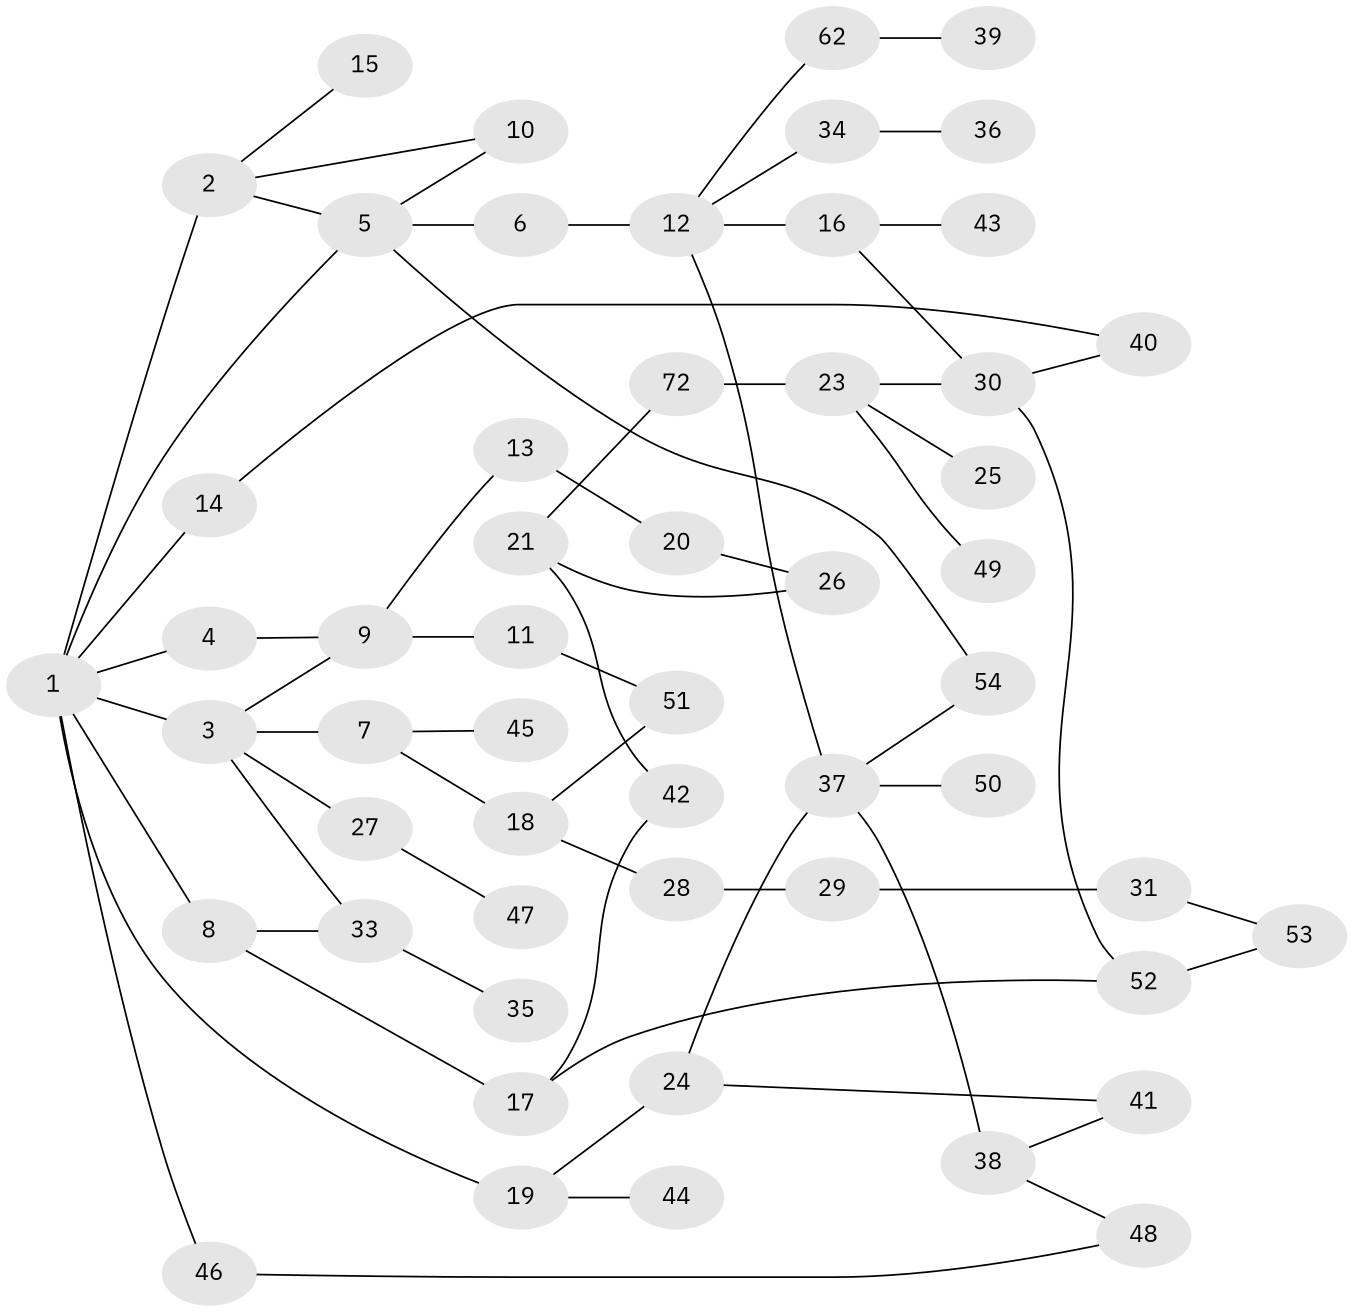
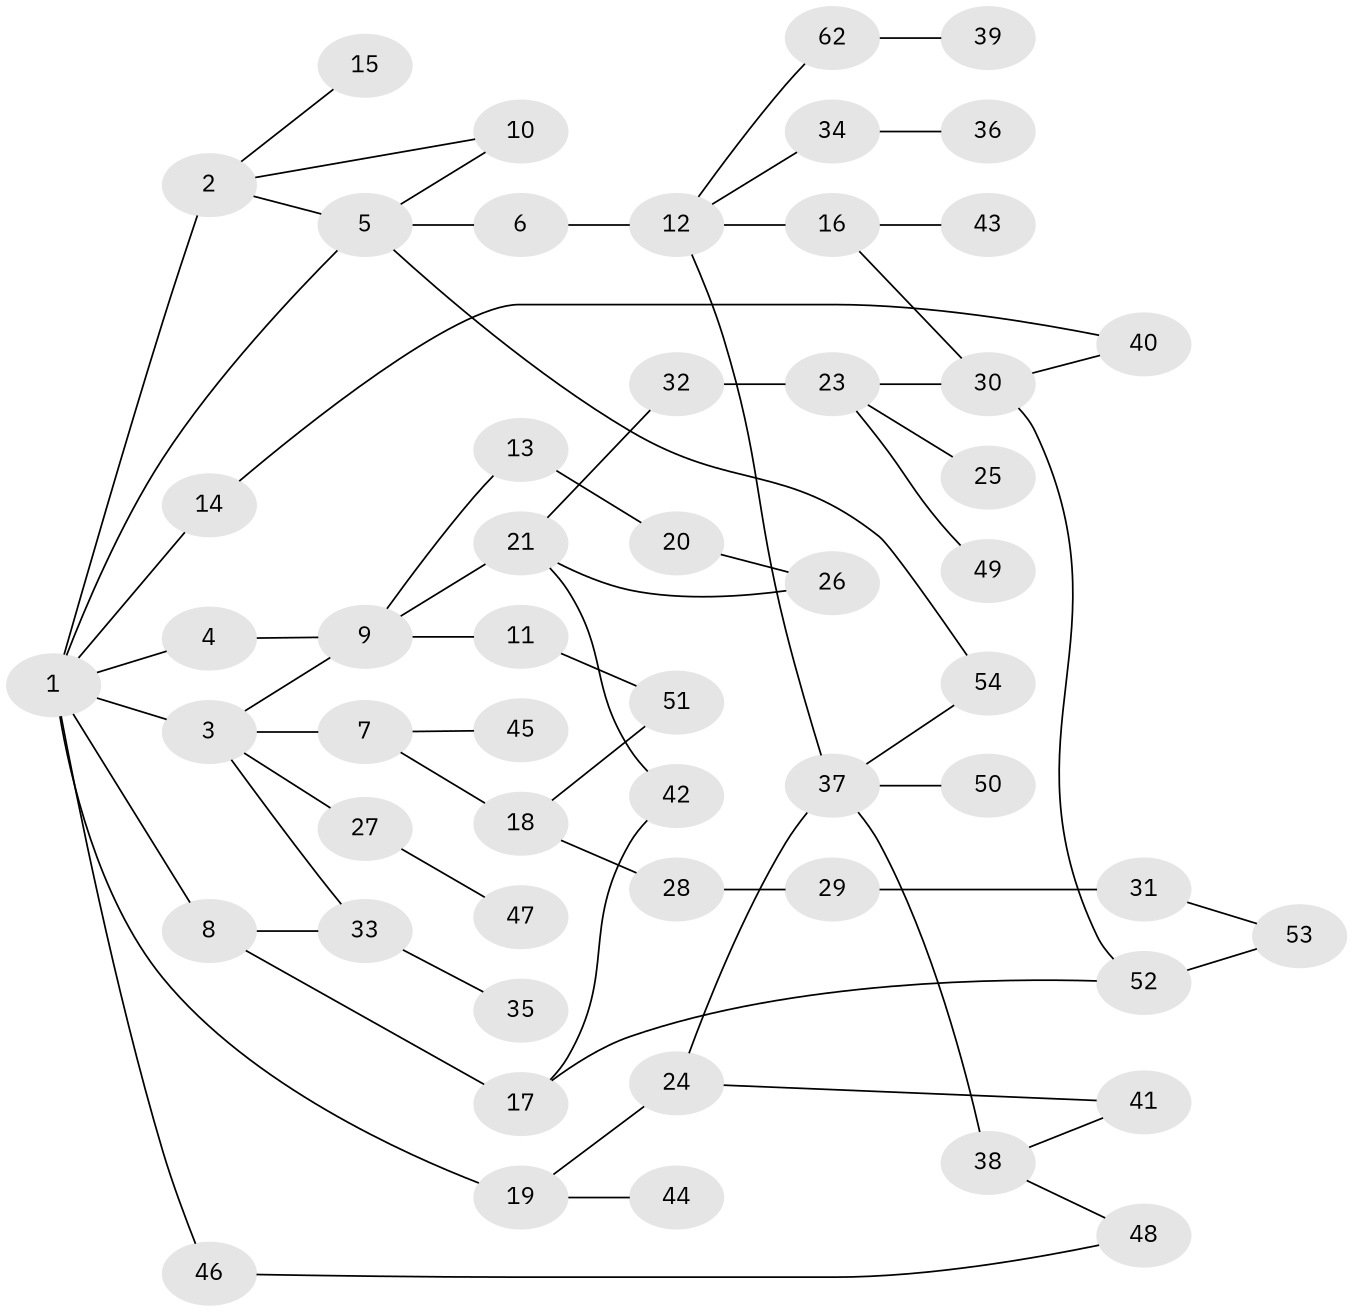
node "72": label "72" -> "32"
edge "21" -- "9": added
